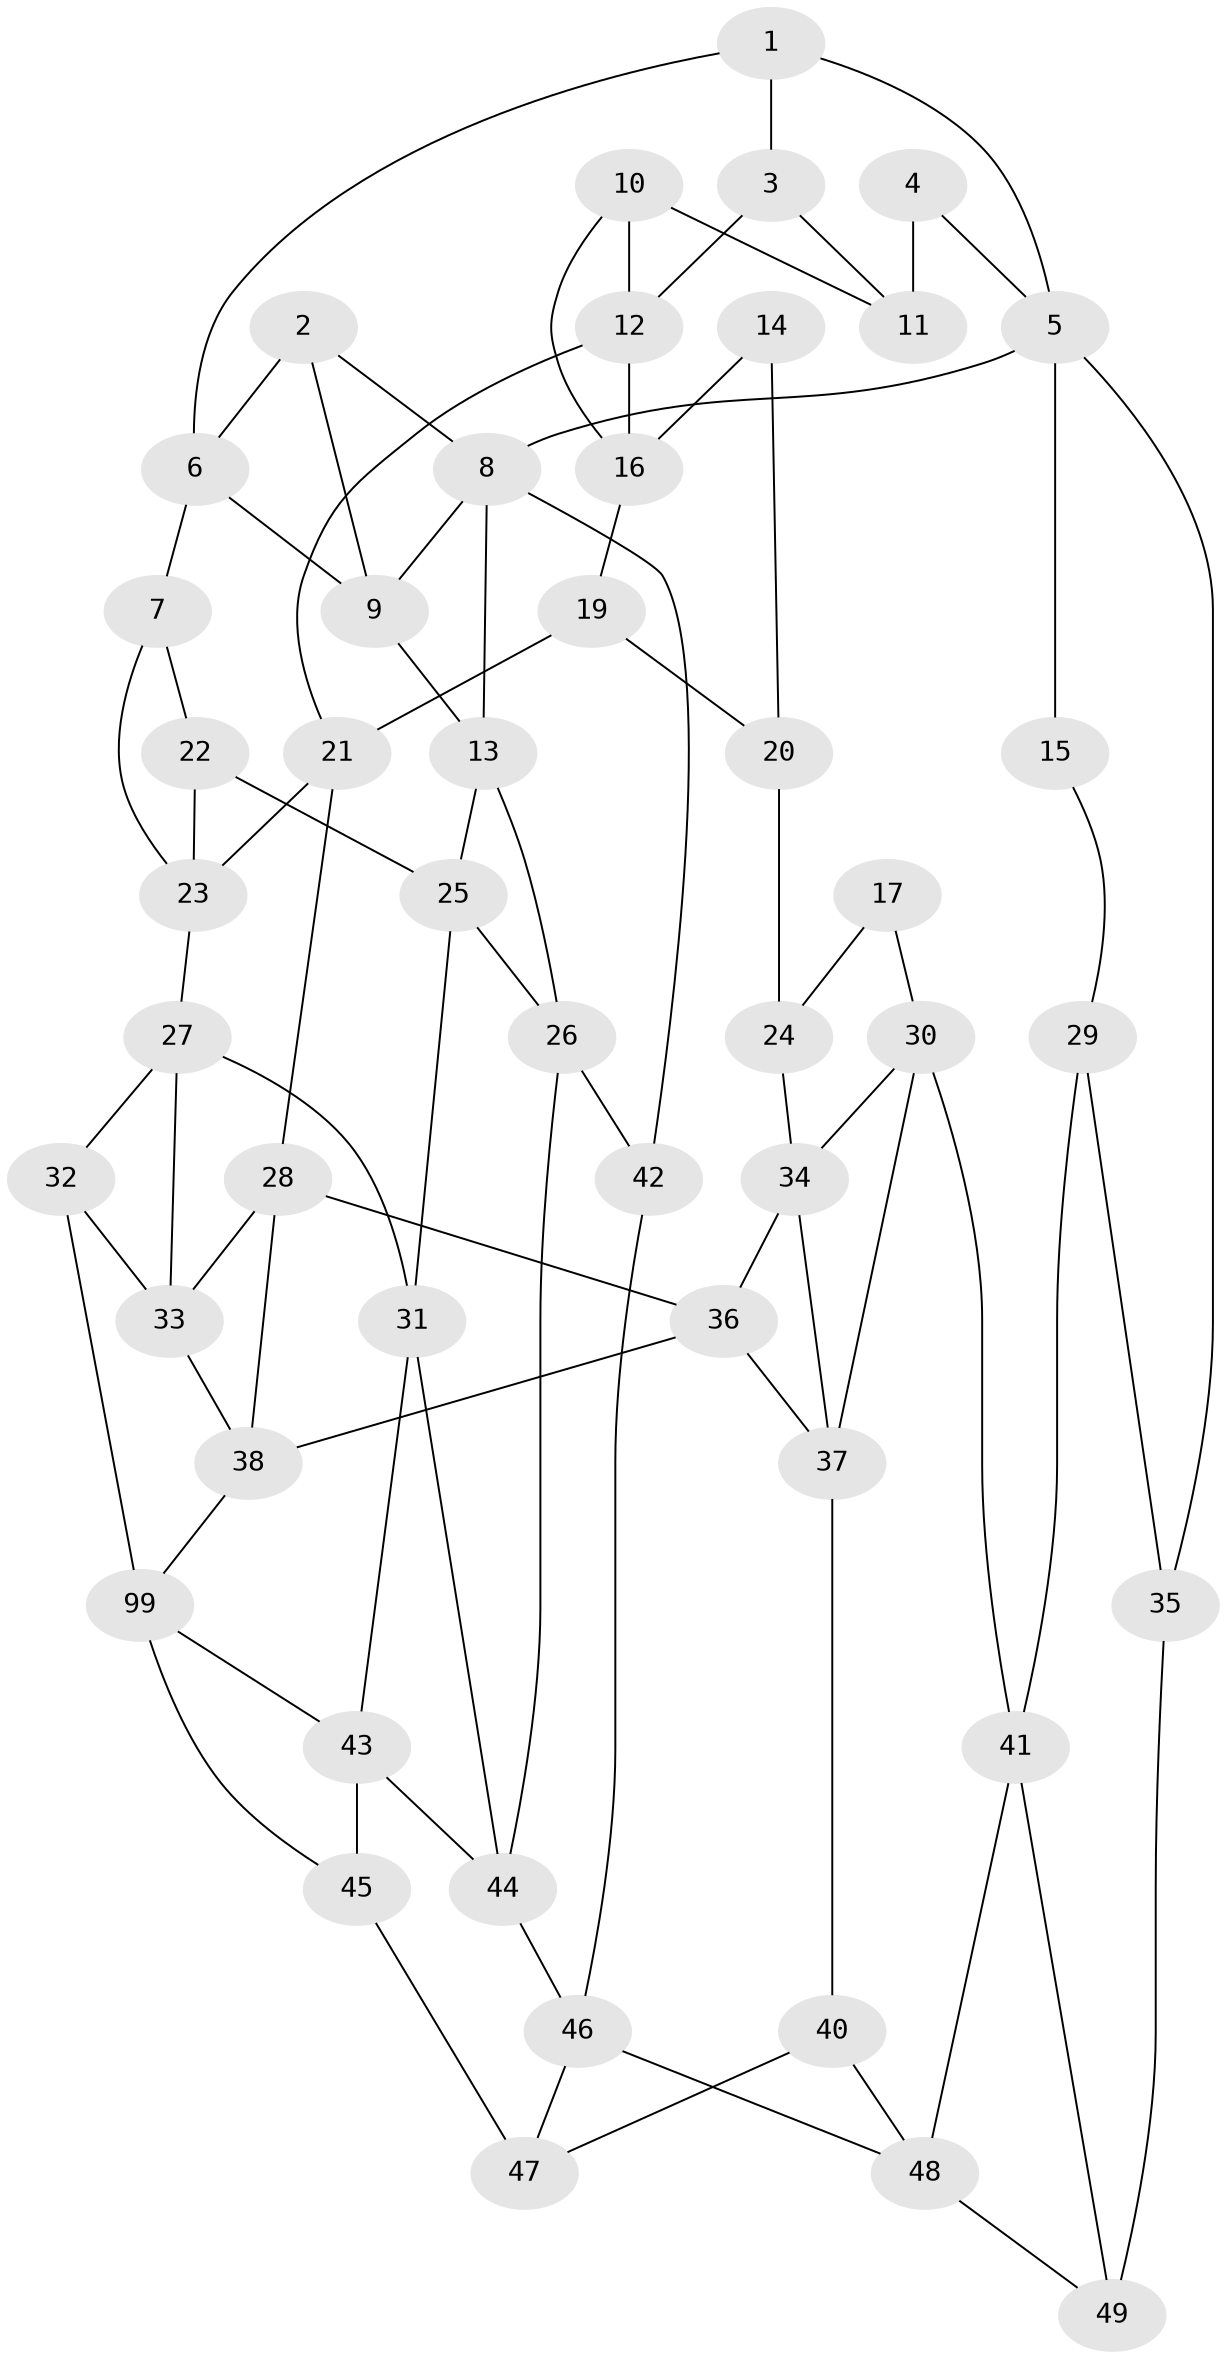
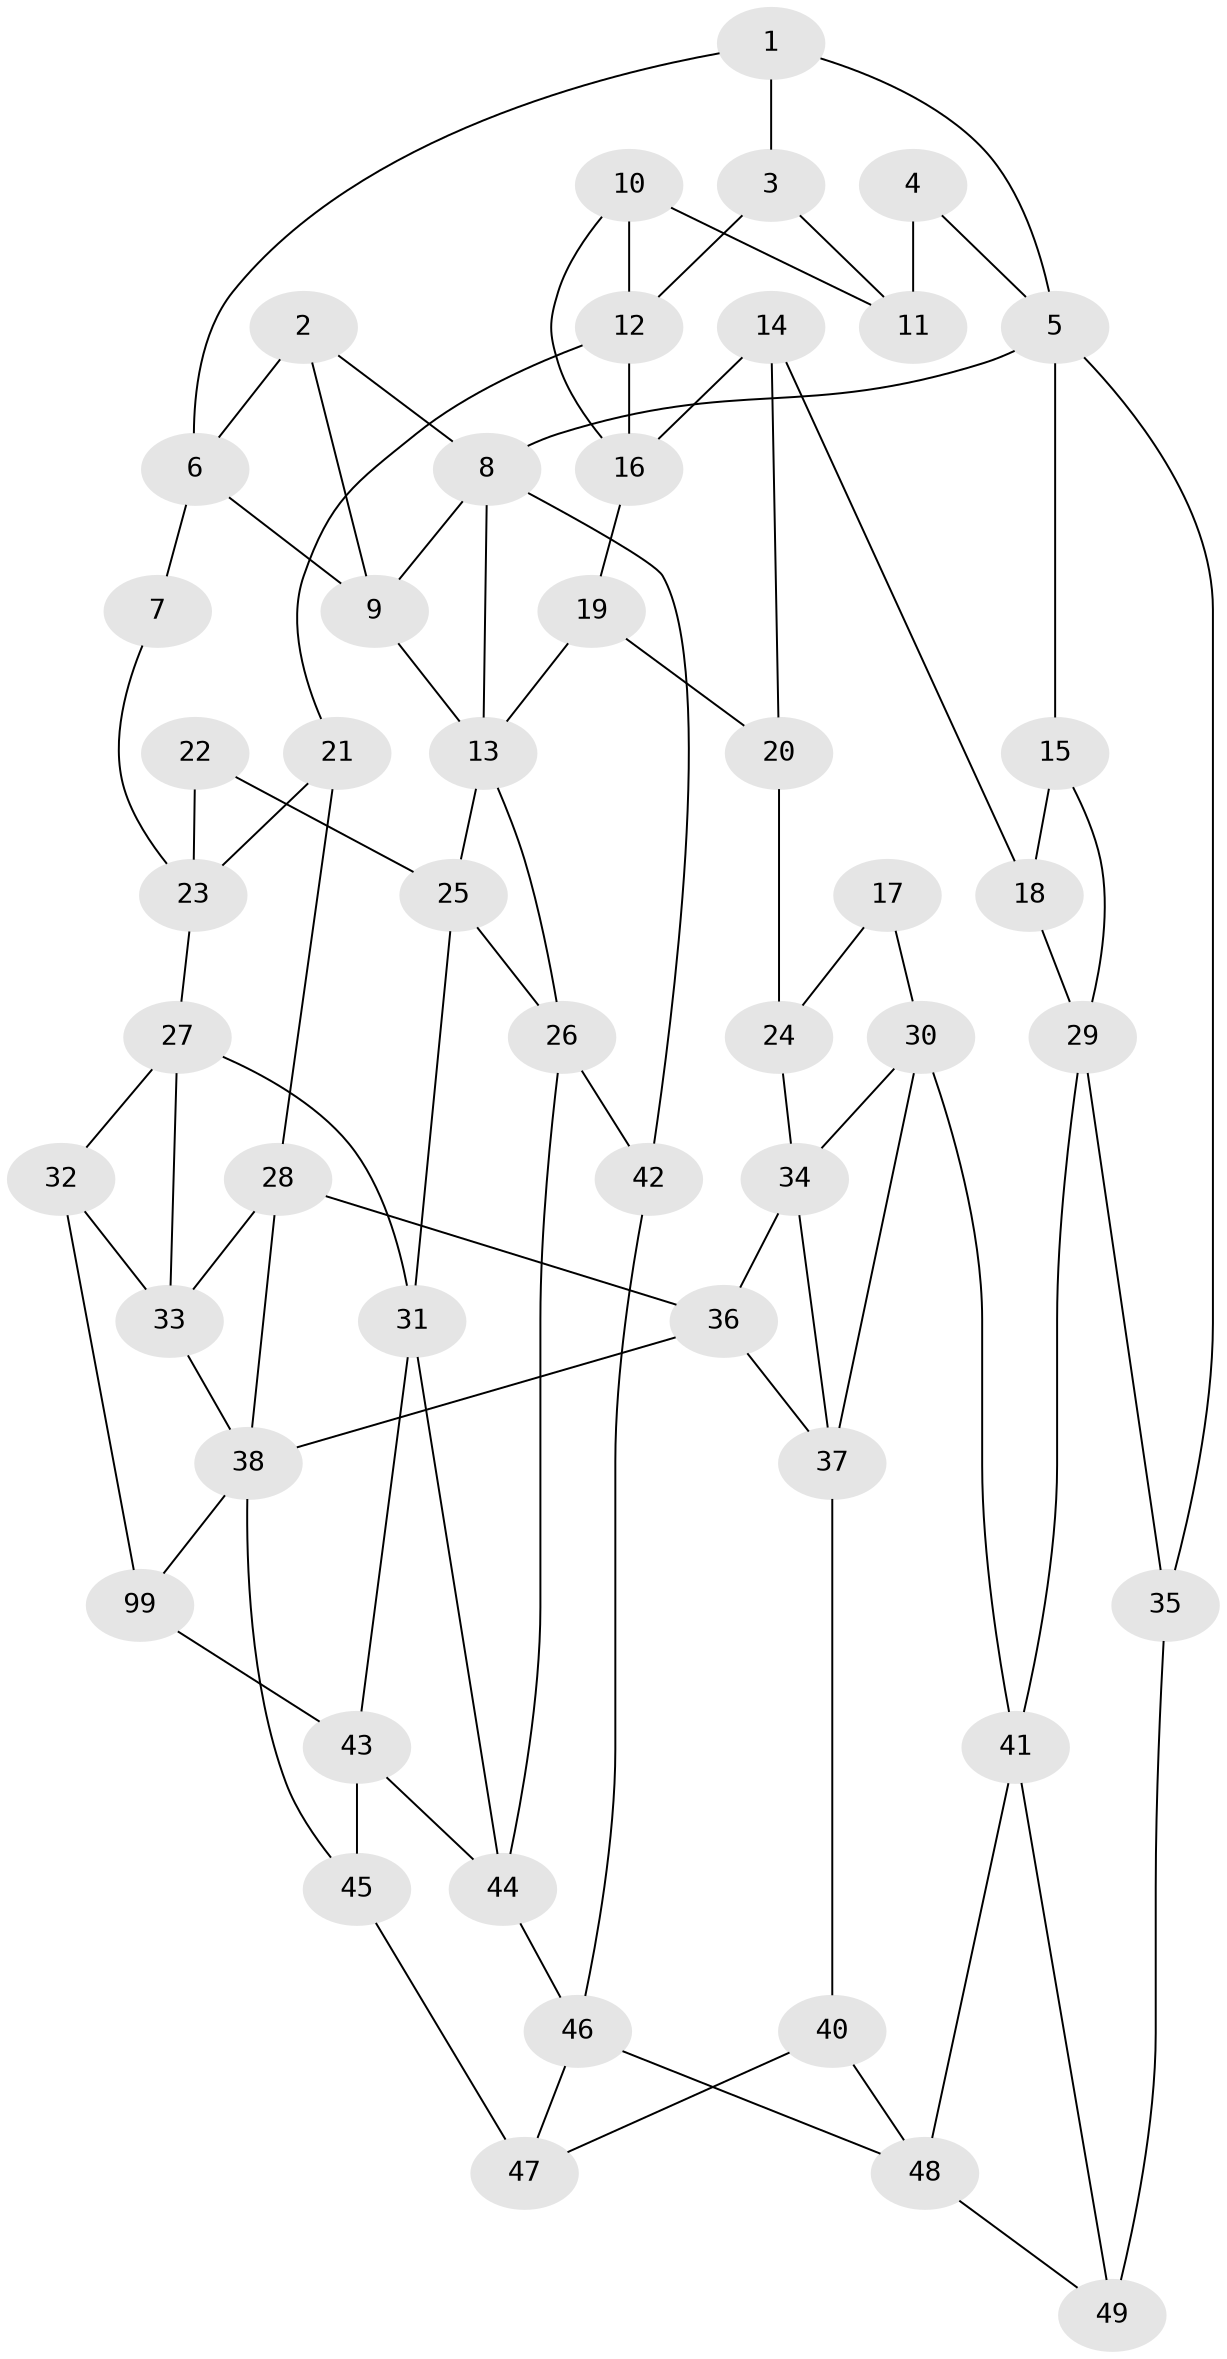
edge "19" -- "21": now "19" -- "13"
edge "7" -- "22": removed
node "18": added
edge "99" -- "45": now "38" -- "45"
